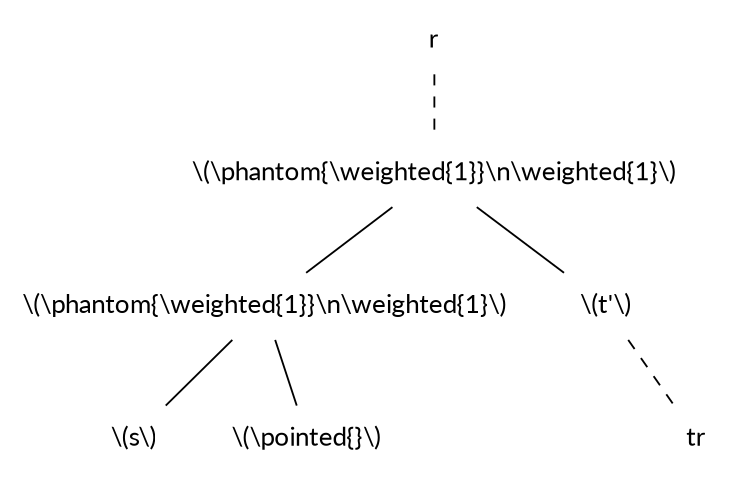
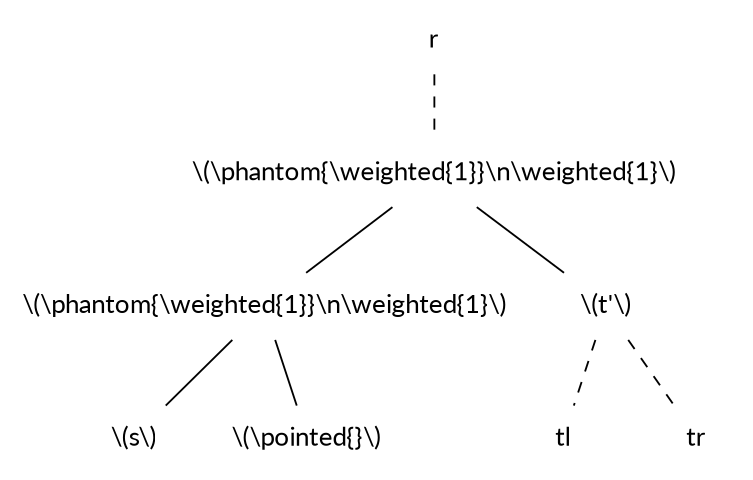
node "tl": added
